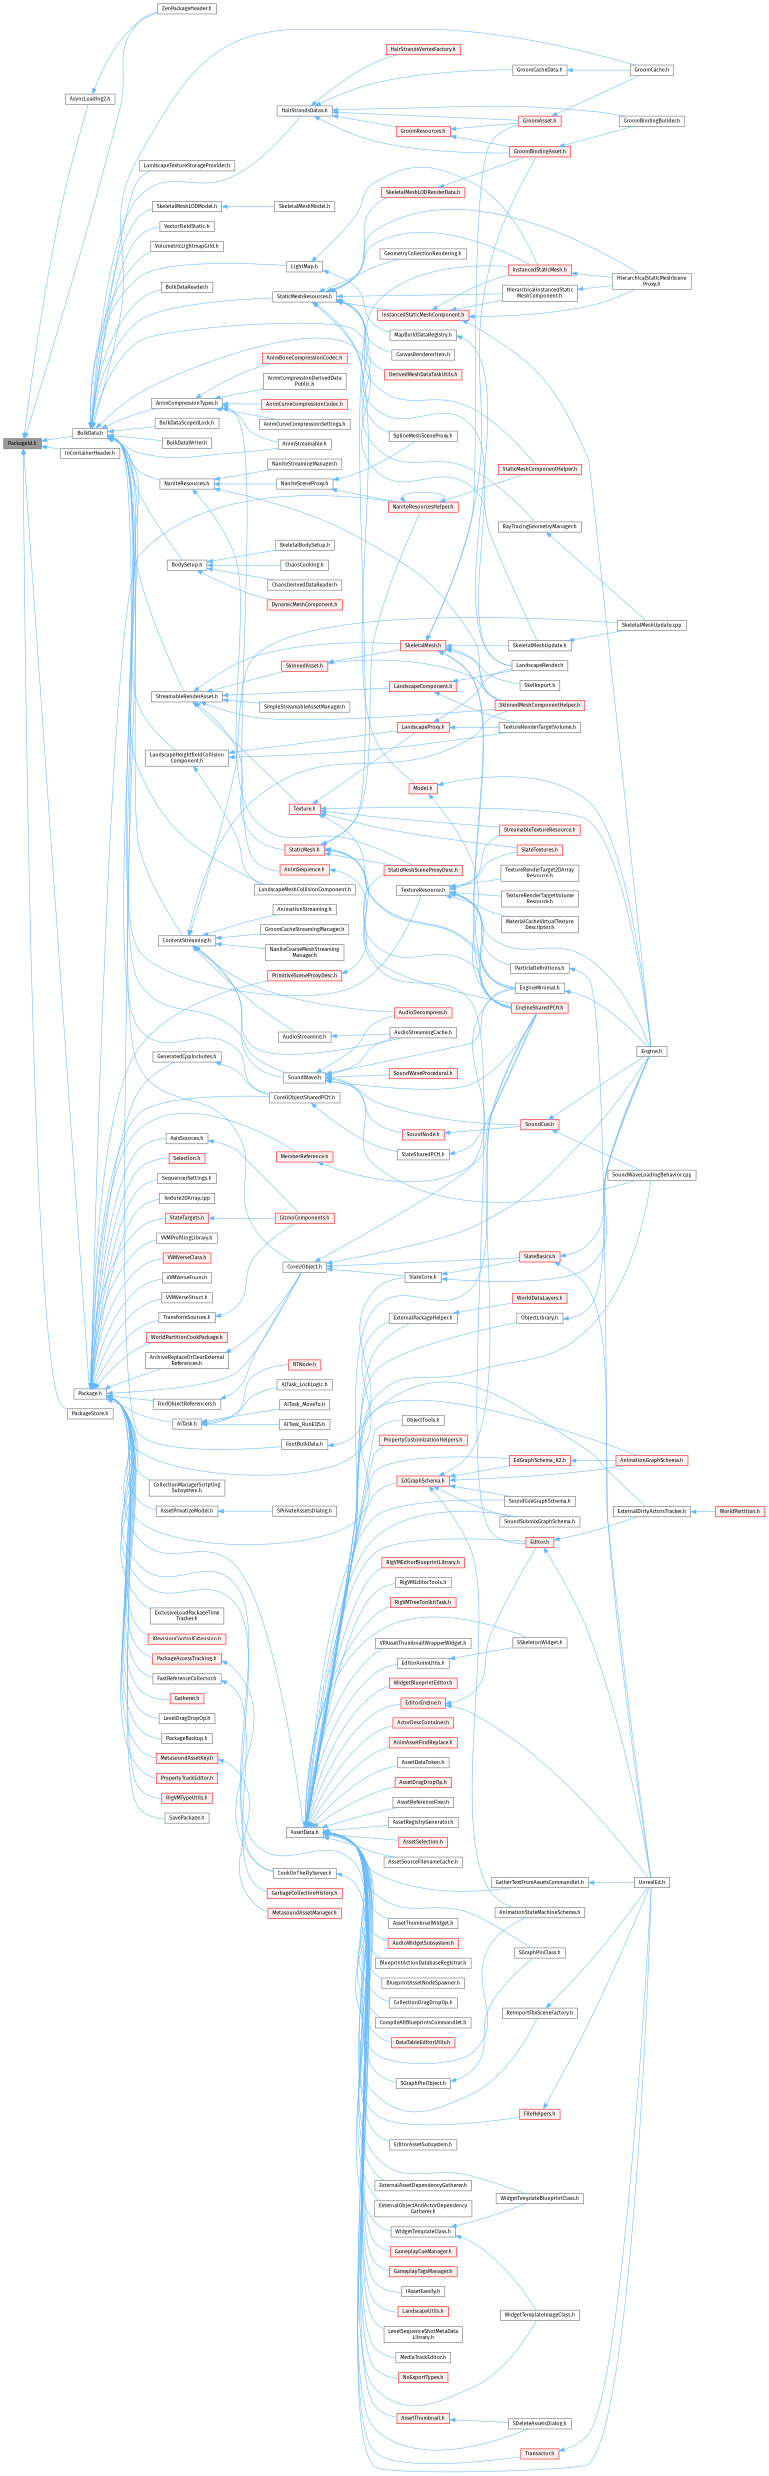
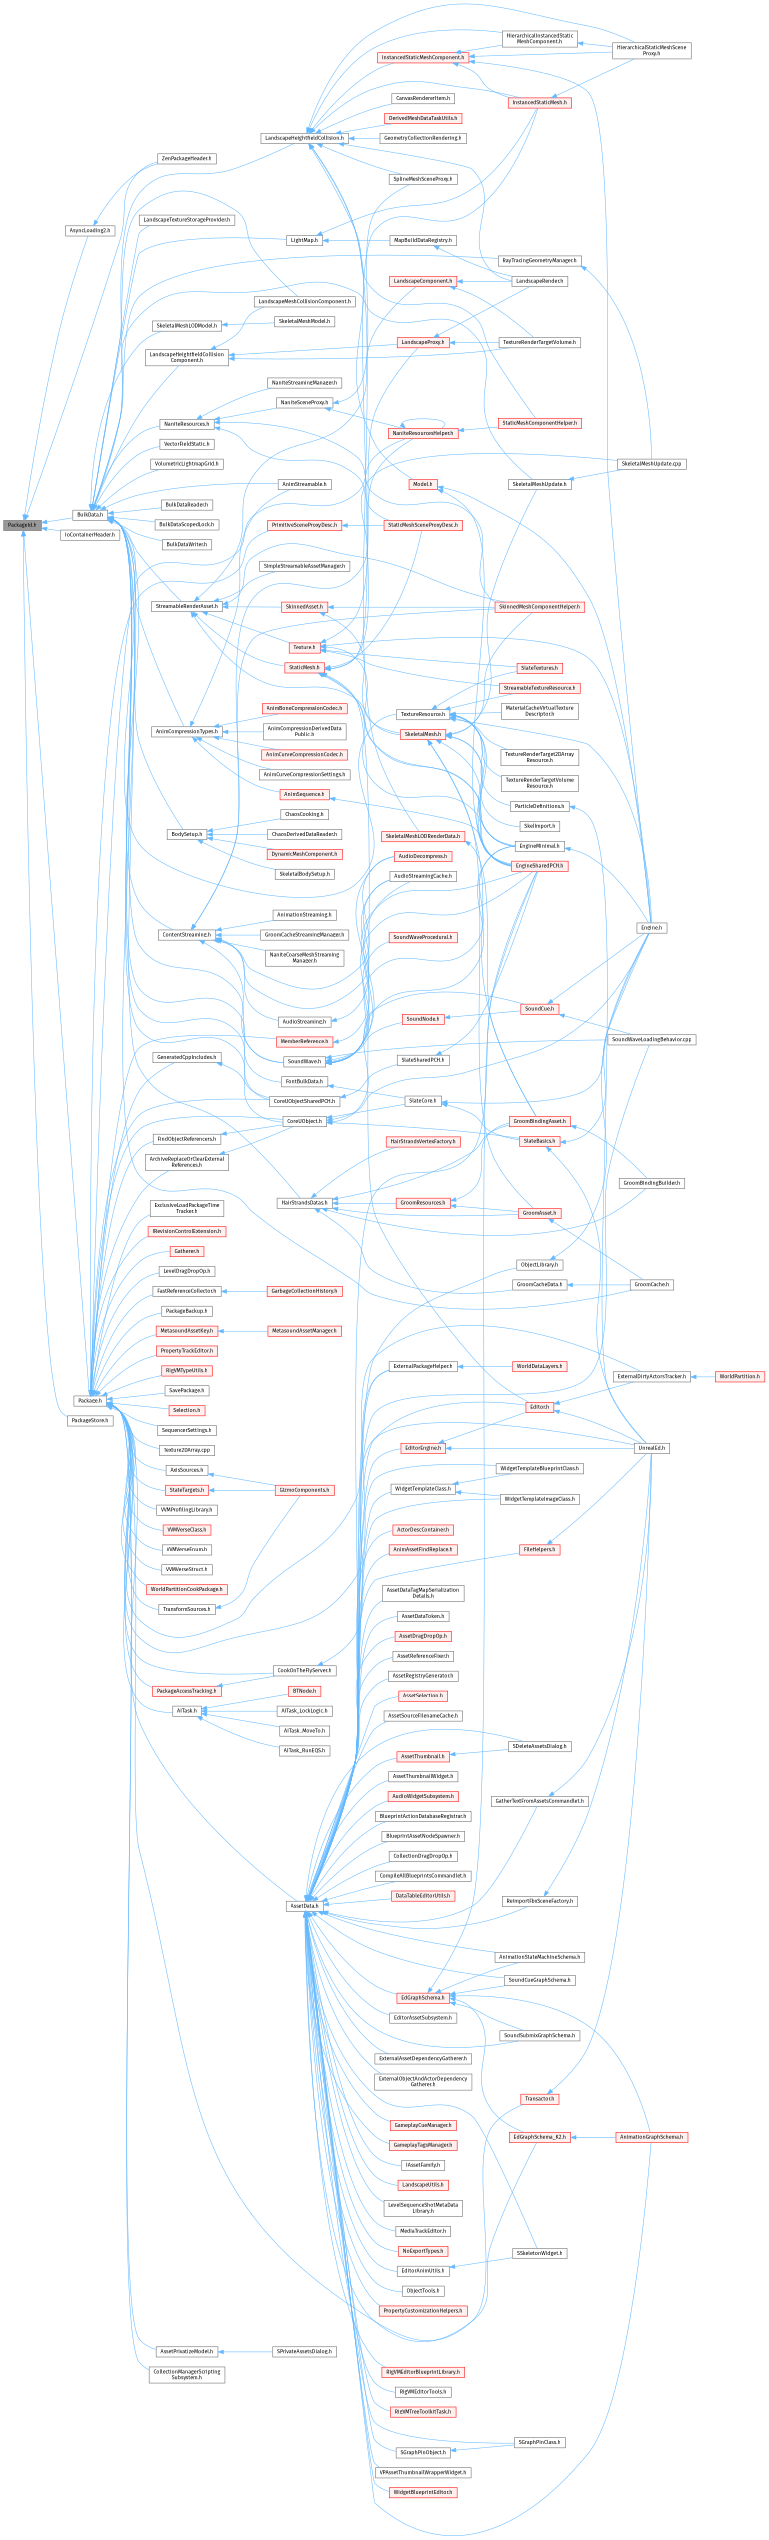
node "StaticMeshResources.h": label "StaticMeshResources.h" -> "LandscapeHeightfieldCollision.h"
node "AssetDataTagMapSerialization Details.h": added
